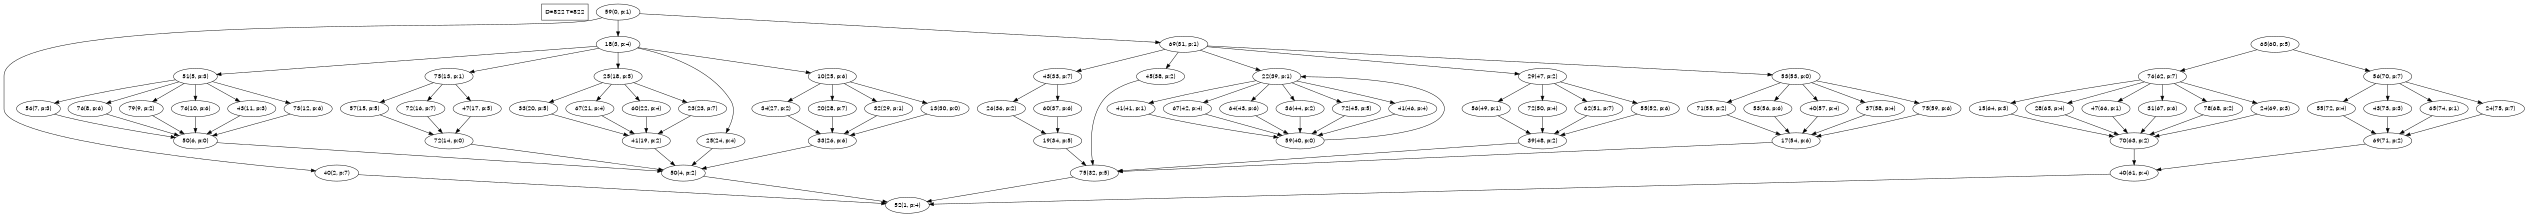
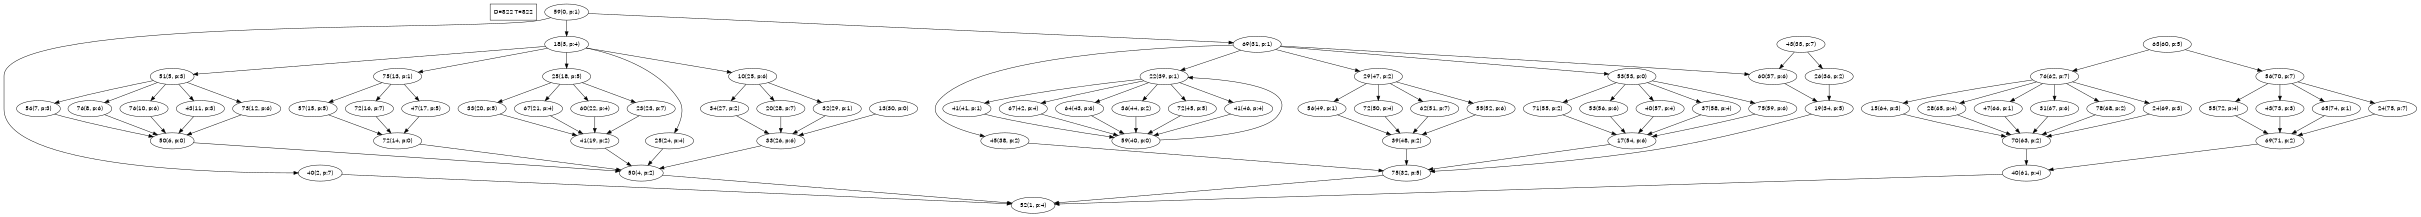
edge "69(31, p:1)" -> "43(33, p:7)": now "69(31, p:1)" -> "60(37, p:6)"
edge "10(25, p:6)" -> "13(30, p:0)": removed
node "79(9, p:2)": removed
